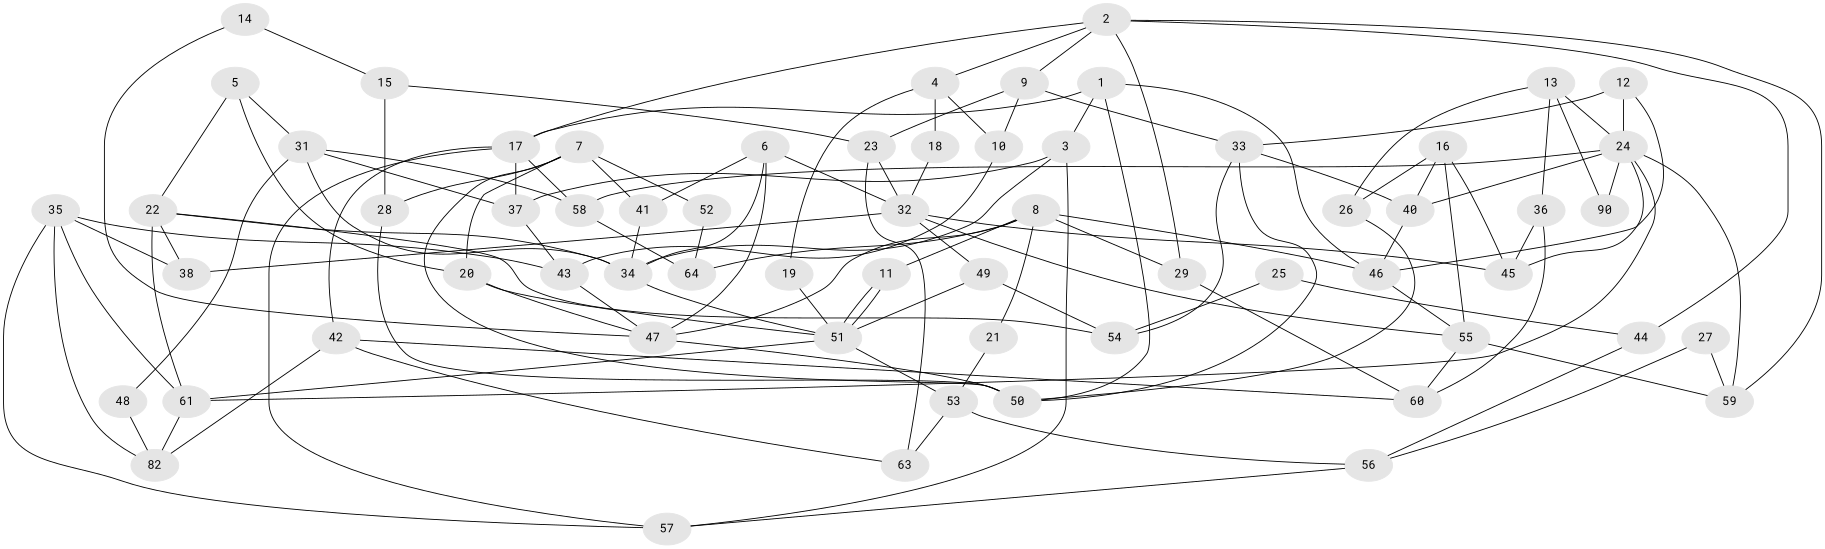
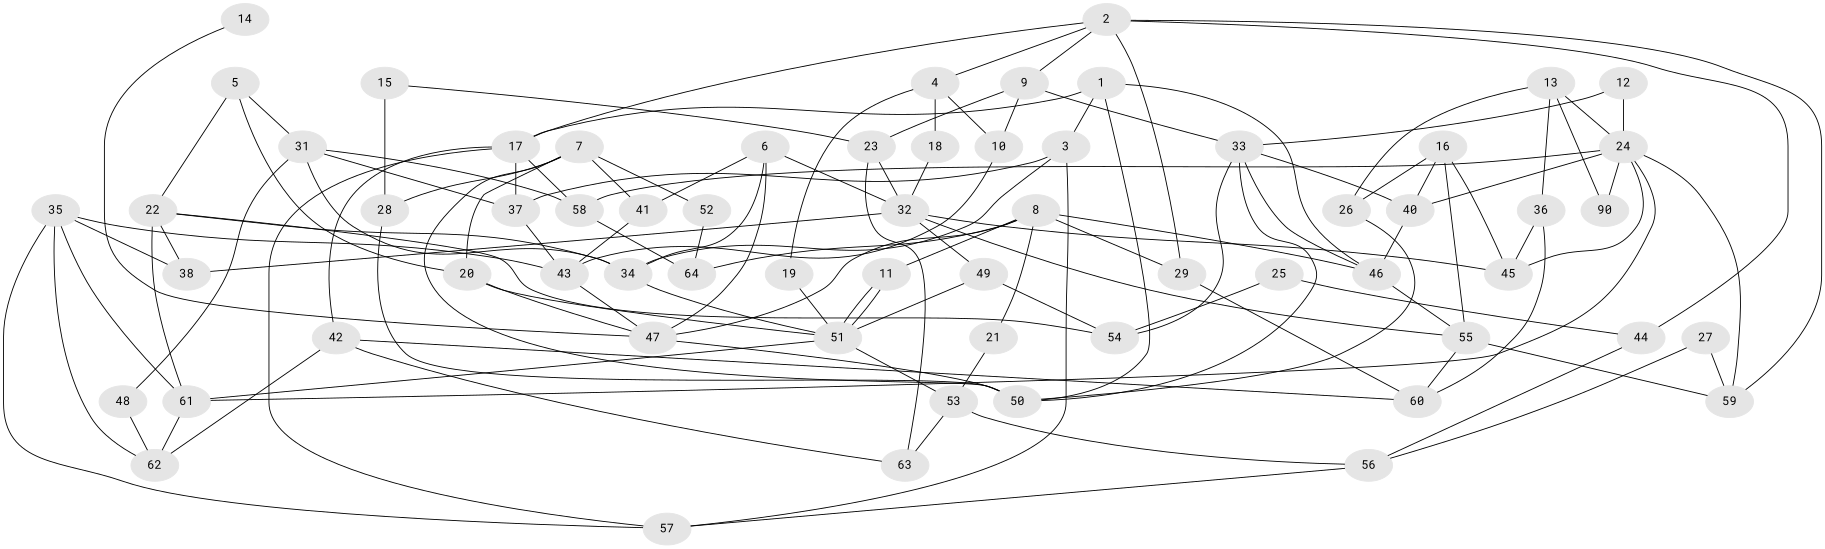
edge "14" -- "15": removed
edge "12" -- "46": now "33" -- "46"
edge "41" -- "34": now "41" -- "43"
node "82": label "82" -> "62"
